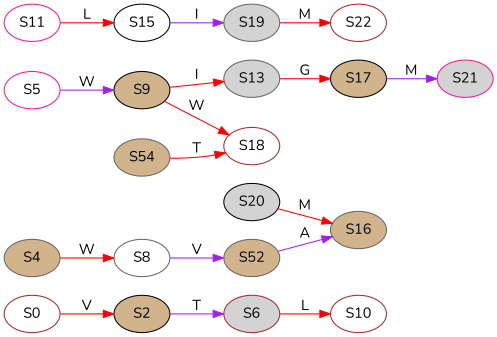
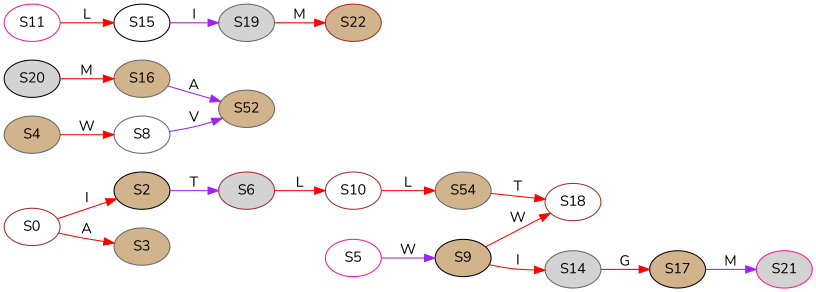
node "S22": fillcolor white -> tan
node "S13": label "S13" -> "S14"
edge "S10" -> "S54": added, label "L"
edge "S52" -> "S16": reversed
node "S3": added
edge "S0" -> "S2": label "V" -> "I"
